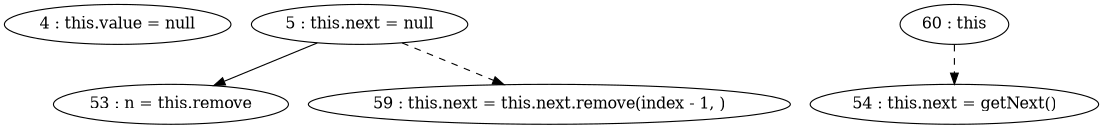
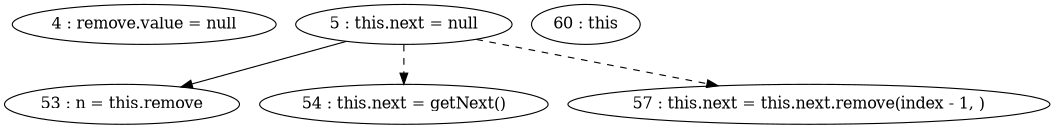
node "4 : this.value = null": label "4 : this.value = null" -> "4 : remove.value = null"
edge "60 : this" -> "54 : this.next = getNext()": now "5 : this.next = null" -> "54 : this.next = getNext()"
node "59 : this.next = this.next.remove(index - 1, )": label "59 : this.next = this.next.remove(index - 1, )" -> "57 : this.next = this.next.remove(index - 1, )"
